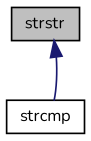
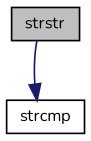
edge "strcmp" -> "strstr": reversed
